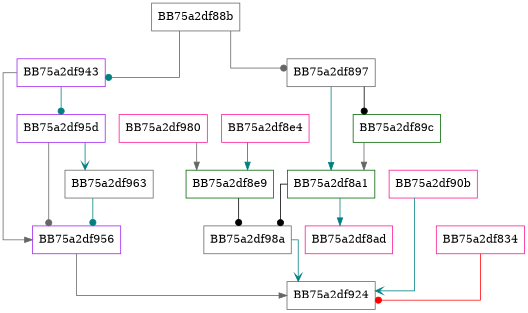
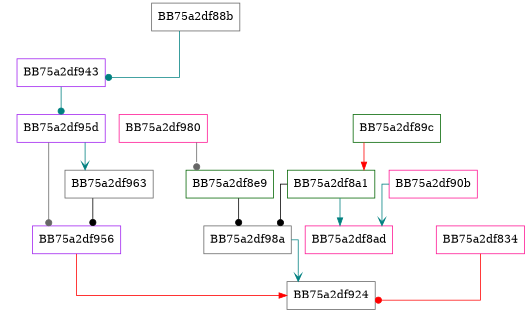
node "BB75a2df897": removed
node "BB75a2df8e4": removed
edge "BB75a2df980" -> "BB75a2df8e9": arrowhead normal -> dot
edge "BB75a2df89c" -> "BB75a2df8a1": color gray40 -> red
edge "BB75a2df943" -> "BB75a2df956": removed
edge "BB75a2df963" -> "BB75a2df956": color teal -> black
edge "BB75a2df90b" -> "BB75a2df924": now "BB75a2df90b" -> "BB75a2df8ad"
edge "BB75a2df956" -> "BB75a2df924": color gray40 -> red
